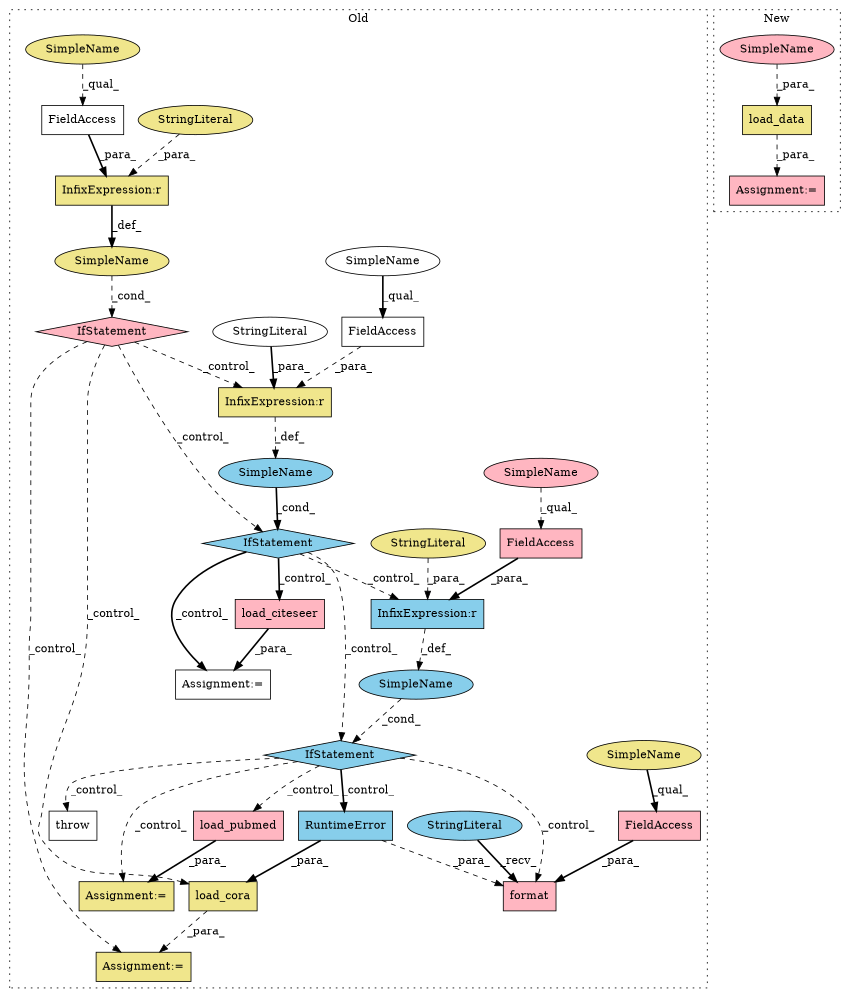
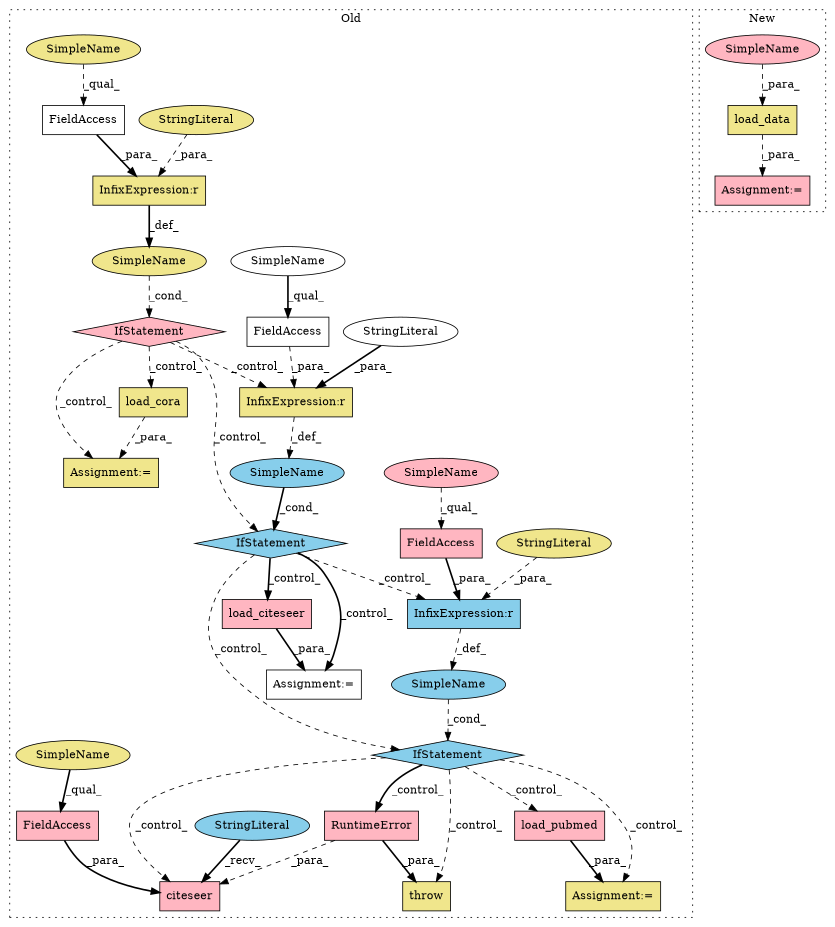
node "throw": fillcolor white -> khaki
node "RuntimeError": fillcolor skyblue -> lightpink
edge "RuntimeError" -> "load_cora": now "RuntimeError" -> "throw"
node "format": label "format" -> "citeseer"
